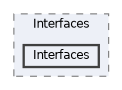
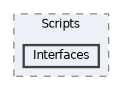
cluster "Interfaces": label "Interfaces" -> "Scripts"
